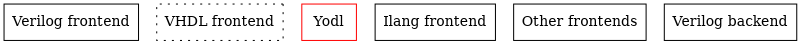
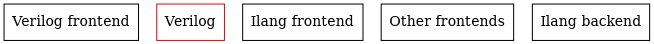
node "VHDL frontend": removed
node "Yodl": label "Yodl" -> "Verilog"
node "Verilog backend": label "Verilog backend" -> "Ilang backend"
